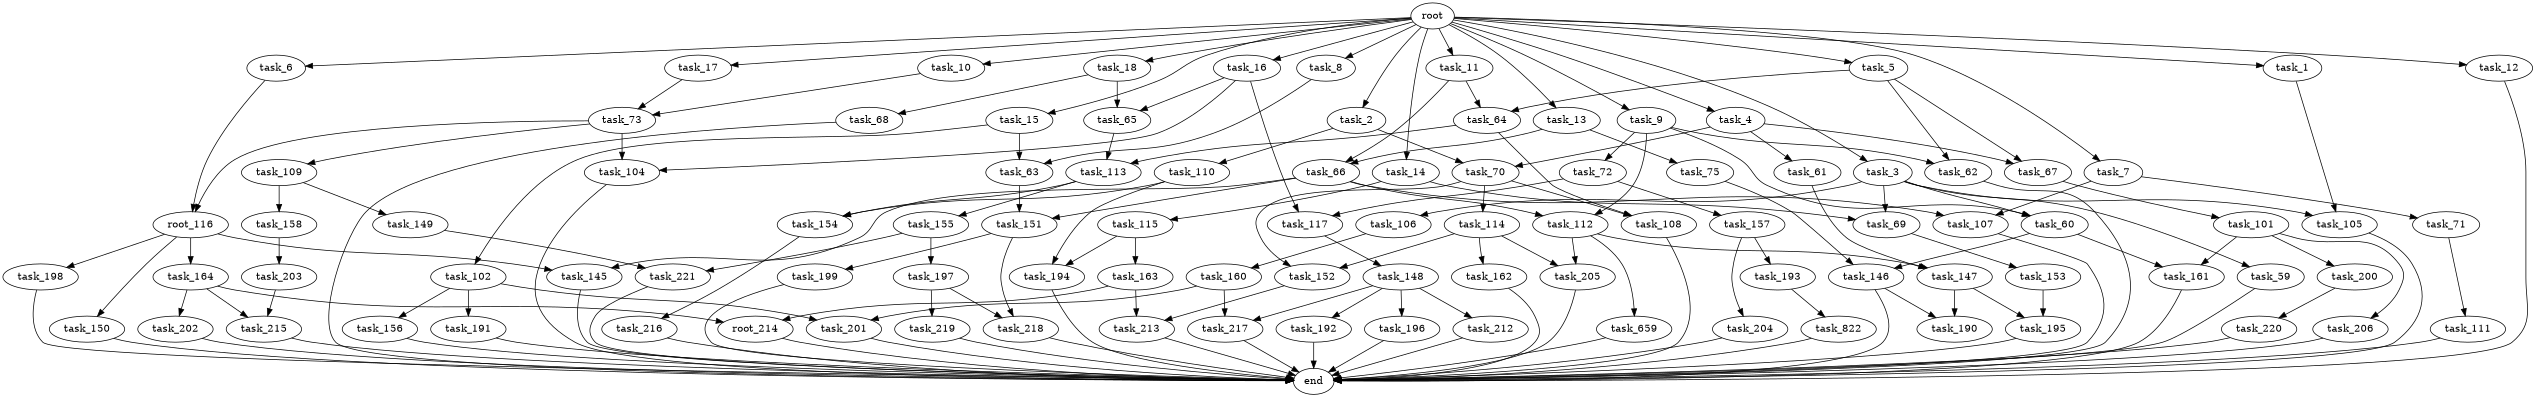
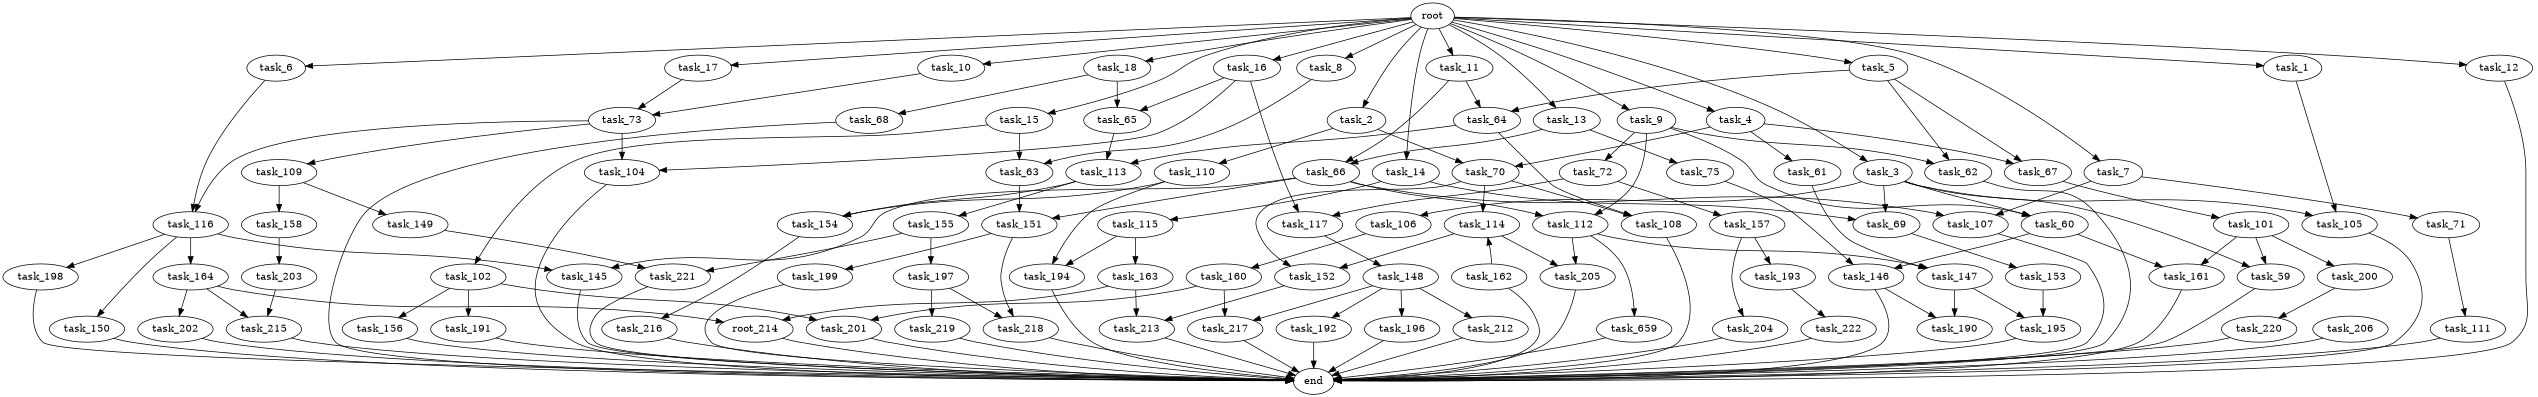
node "root_116": label "root_116" -> "task_116"
edge "task_101" -> "task_206": now "task_101" -> "task_59"
edge "task_114" -> "task_162": reversed
node "task_822": label "task_822" -> "task_222"
